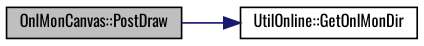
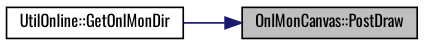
edge "OnlMonCanvas::PostDraw" -> "UtilOnline::GetOnlMonDir": reversed
